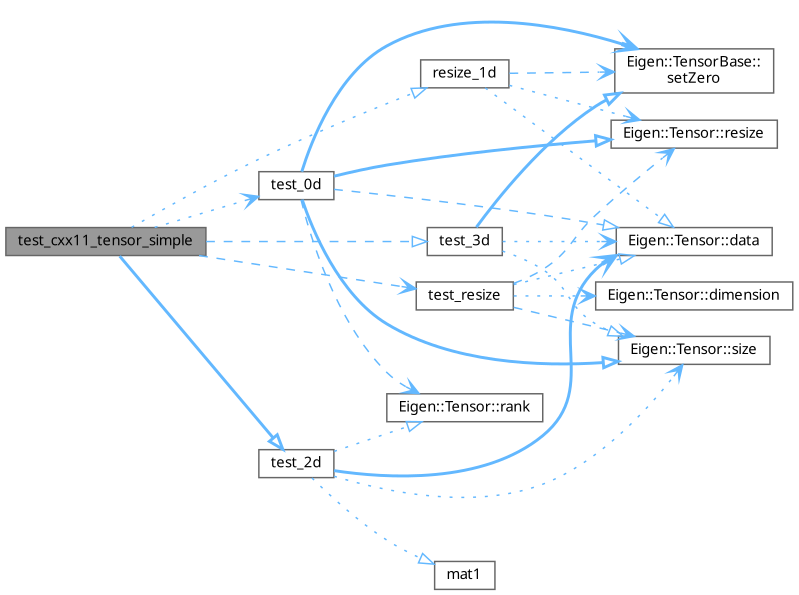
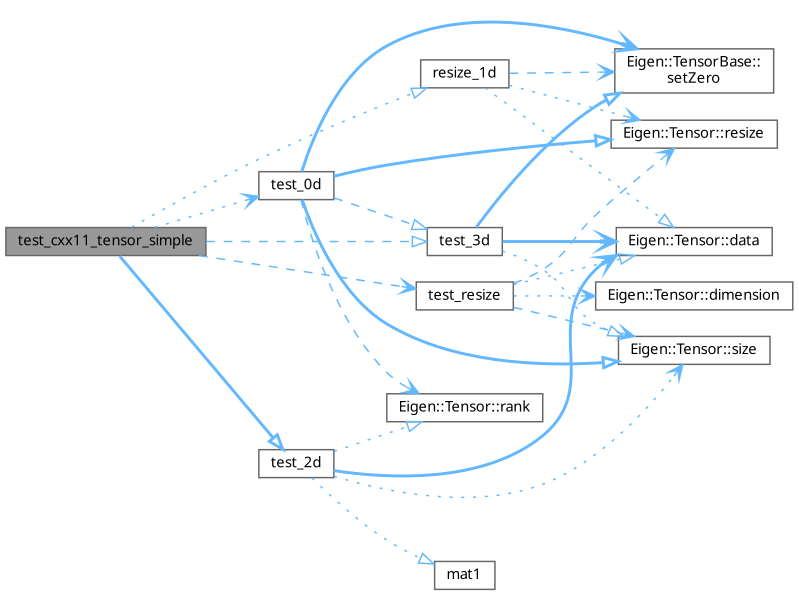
edge "test_0d" -> "Eigen::Tensor::data": now "test_0d" -> "test_3d"
edge "test_3d" -> "Eigen::Tensor::data": style dotted -> bold
